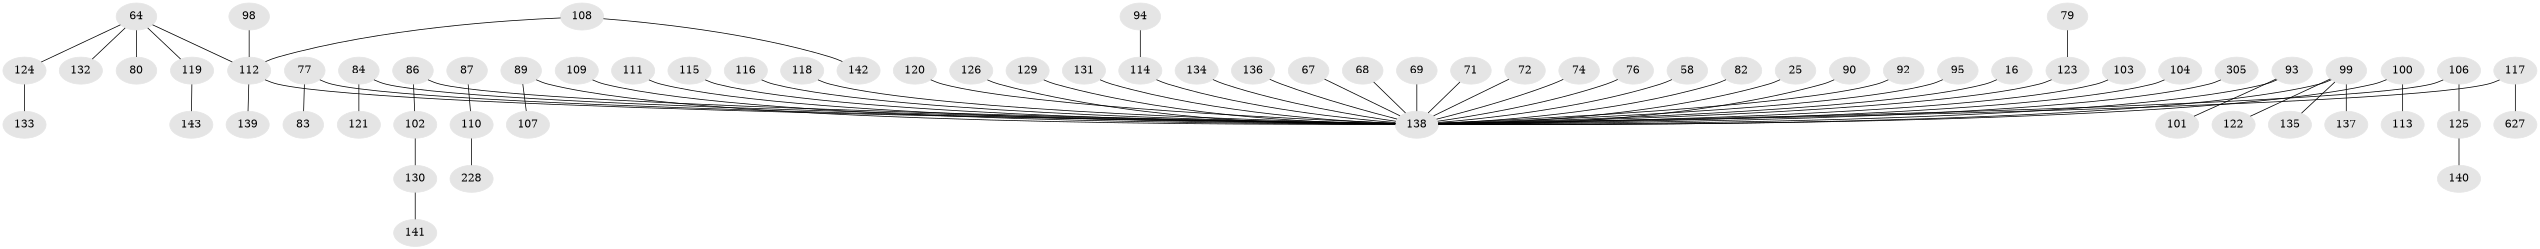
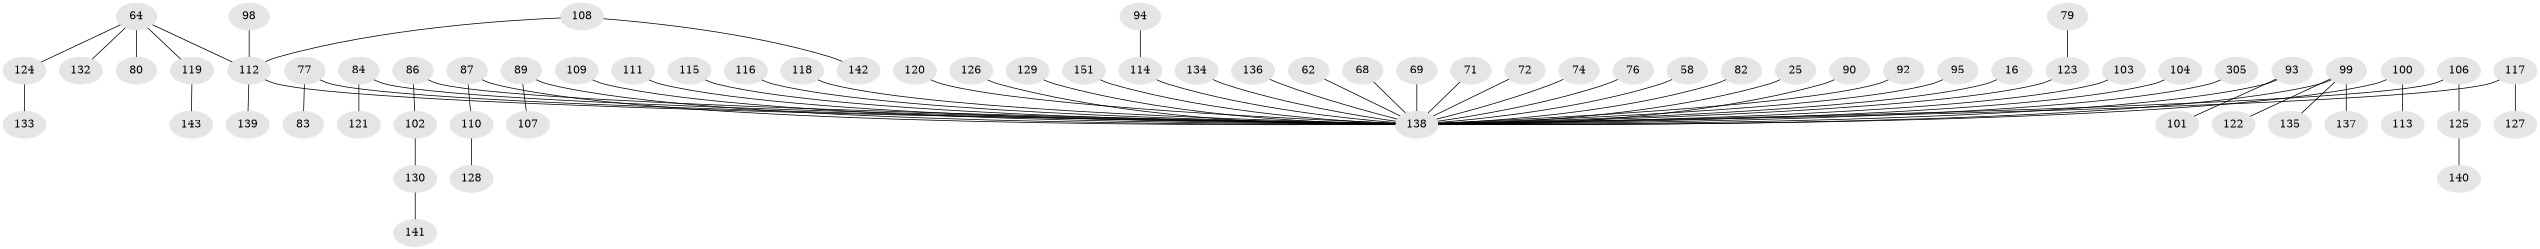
node "131": label "131" -> "151"
node "67": label "67" -> "62"
edge "87" -- "138": added
node "627": label "627" -> "127"
node "228": label "228" -> "128"
